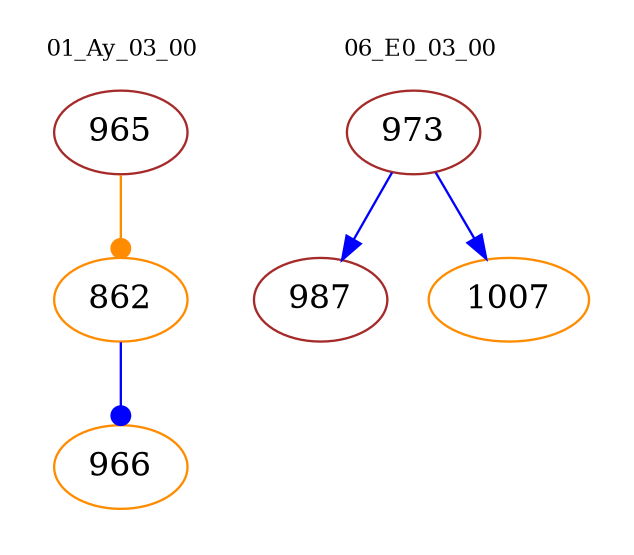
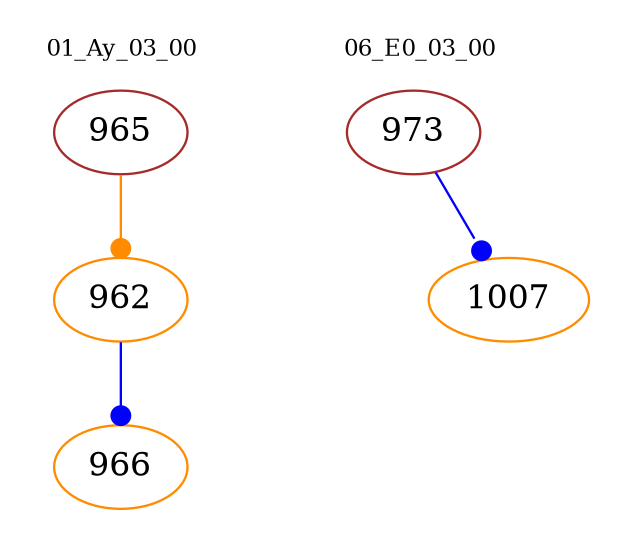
edge "973" -> "1007": arrowhead normal -> dot
node "862": label "862" -> "962"
node "987": removed
